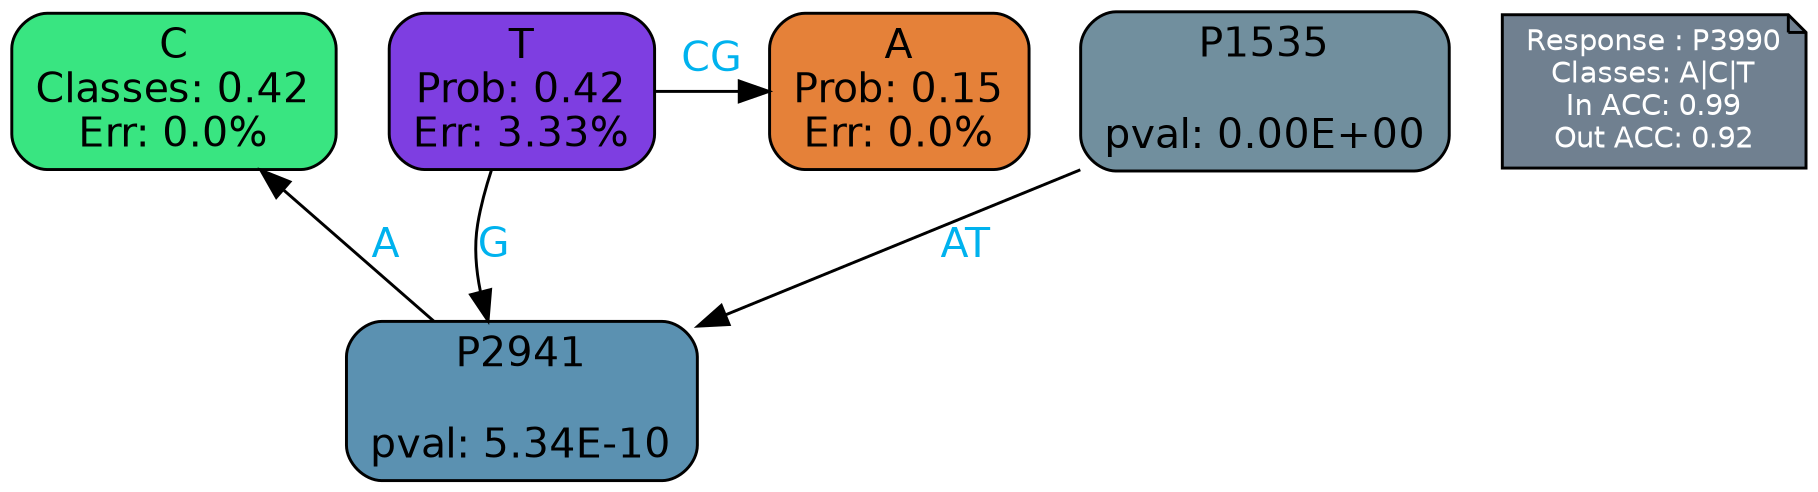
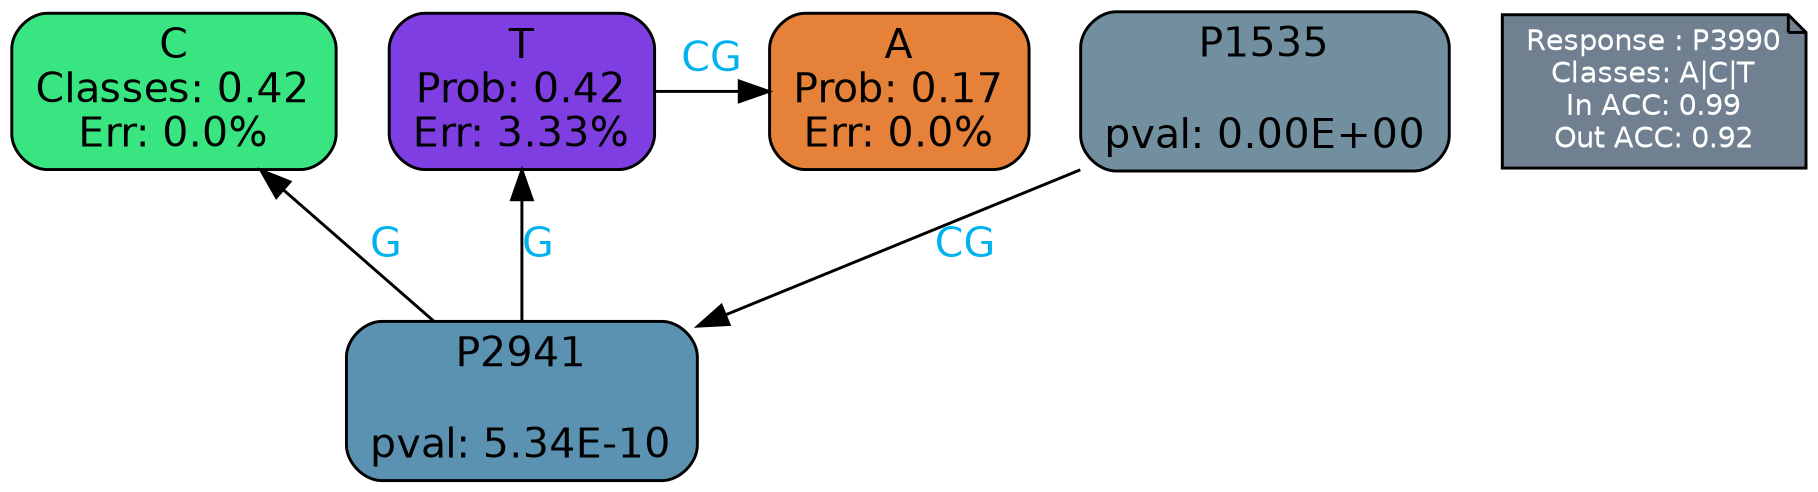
node "A Prob: 0.15 Err: 0.0%": label "A Prob: 0.15 Err: 0.0%" -> "A Prob: 0.17 Err: 0.0%"
edge "T Prob: 0.42 Err: 3.33%" -> "P2941 pval: 5.34E-10": reversed
edge "P2941 pval: 5.34E-10" -> "C Classes: 0.42 Err: 0.0%": label "A" -> "G"
edge "P1535 pval: 0.00E+00" -> "P2941 pval: 5.34E-10": label "AT" -> "CG"
